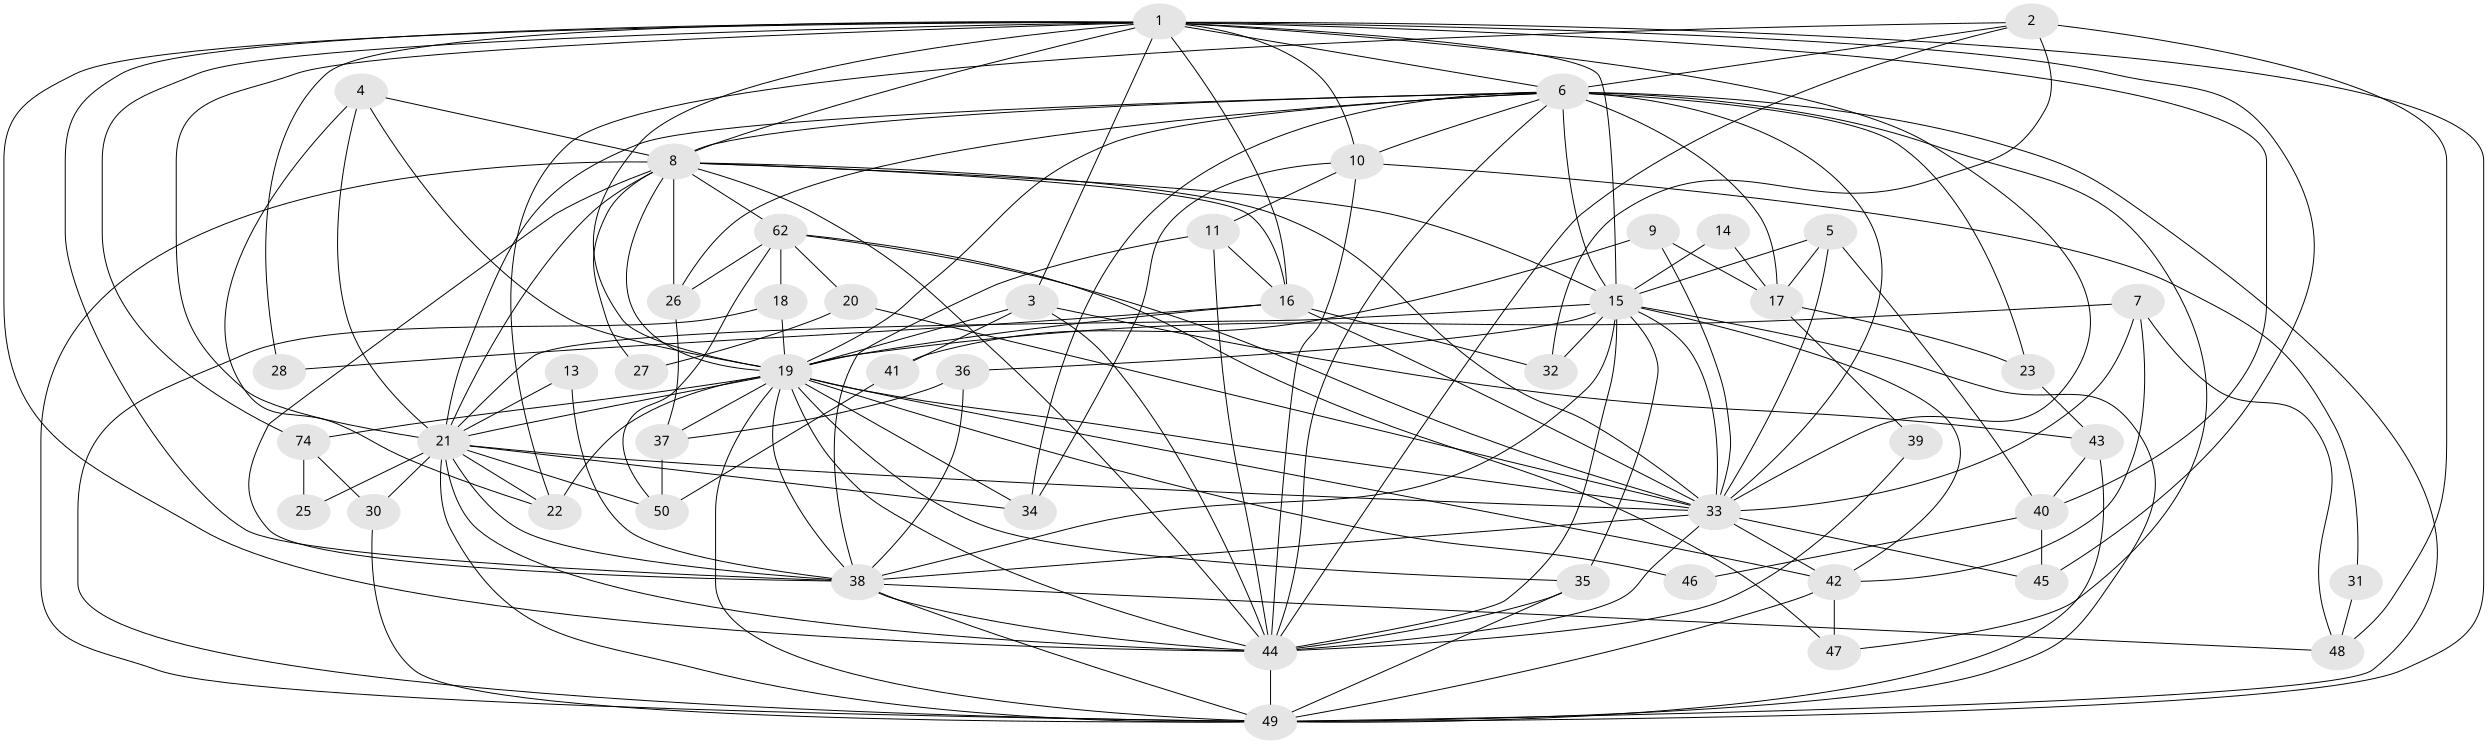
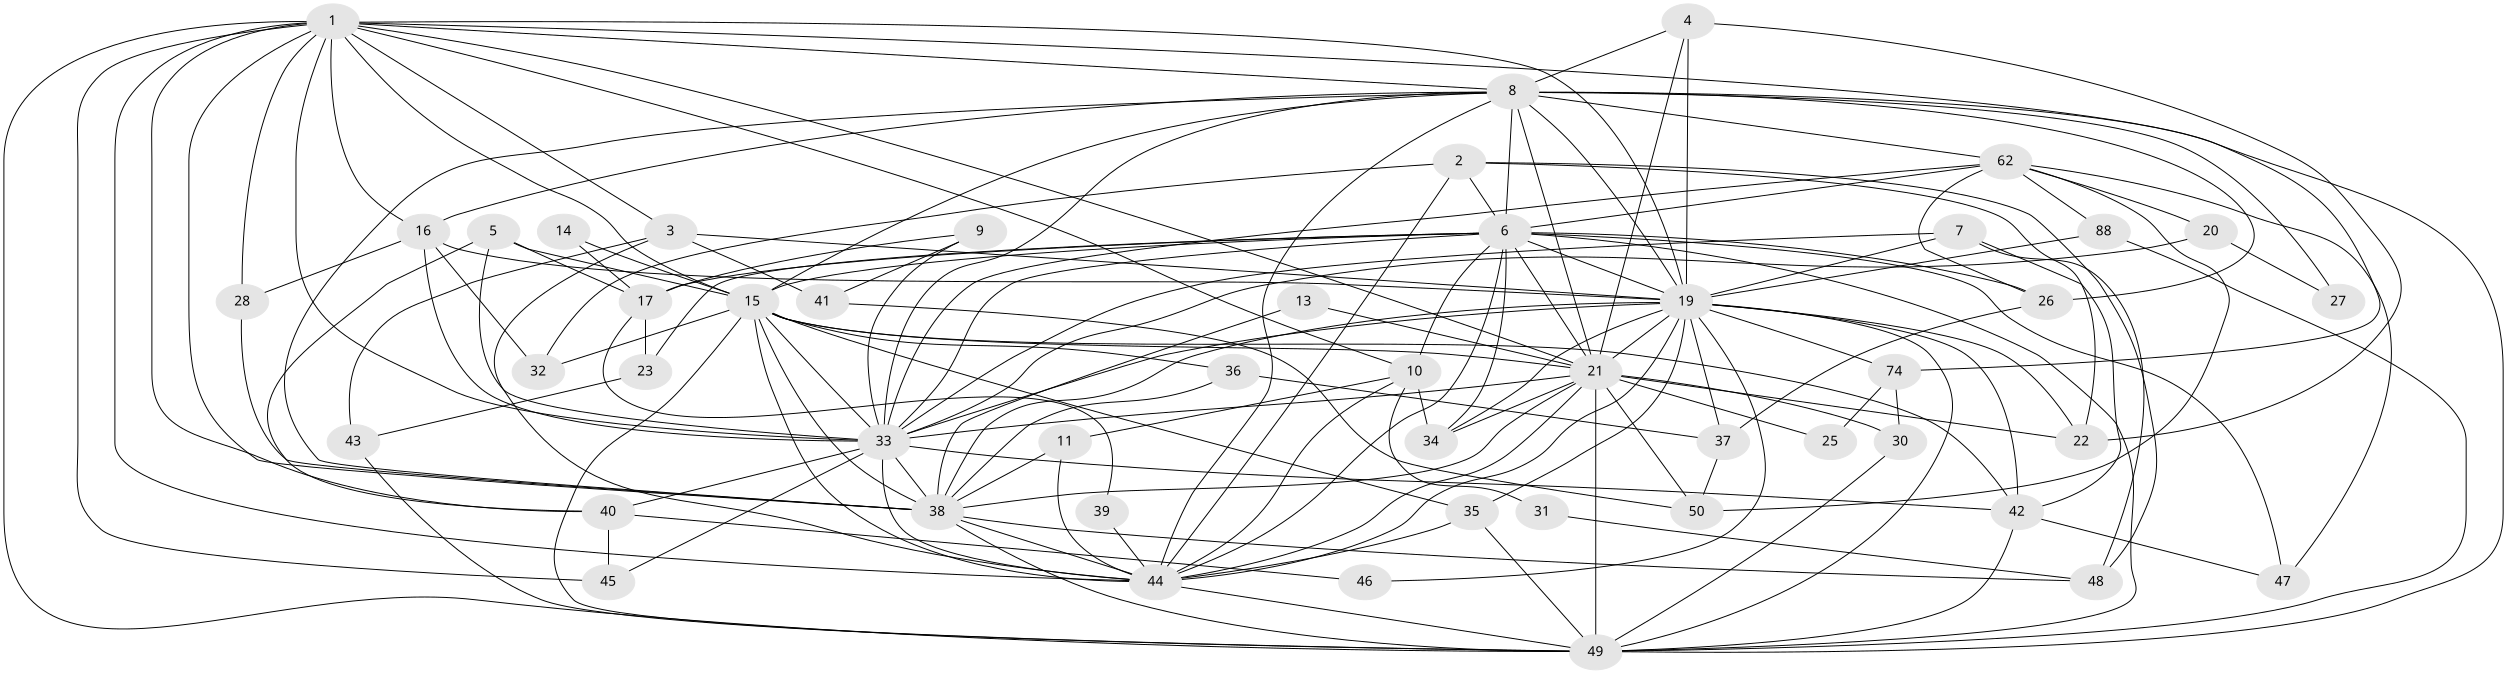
edge "1" -- "6": now "62" -- "6"
edge "11" -- "16": removed
node "18": label "18" -> "88"
edge "43" -- "40": now "33" -- "40"
edge "28" -- "38": added
